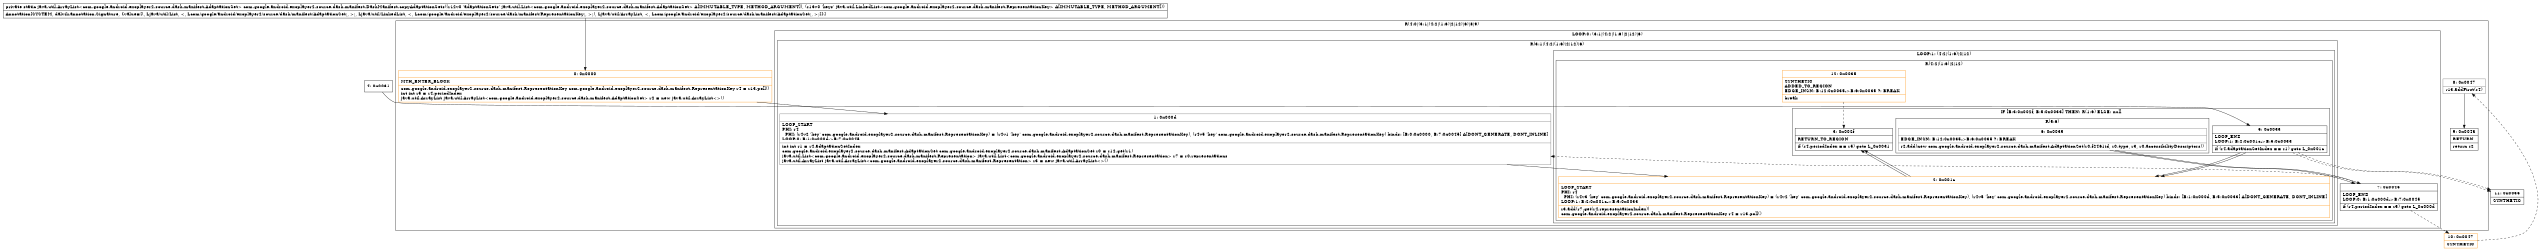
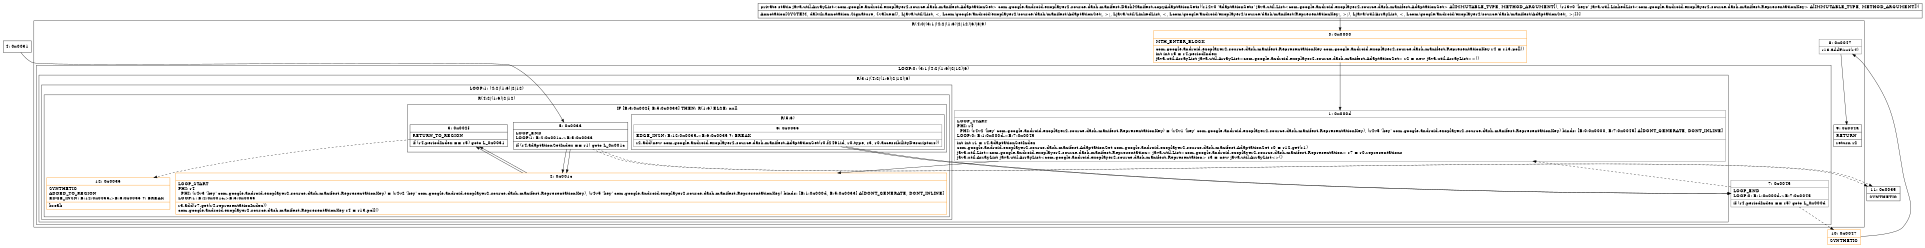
edge "12: 0x0035" -> "3: 0x002f": reversed
edge "10: 0x0047" -> "8: 0x0047": style dashed -> solid
node "7: 0x0045": color black -> gray40
